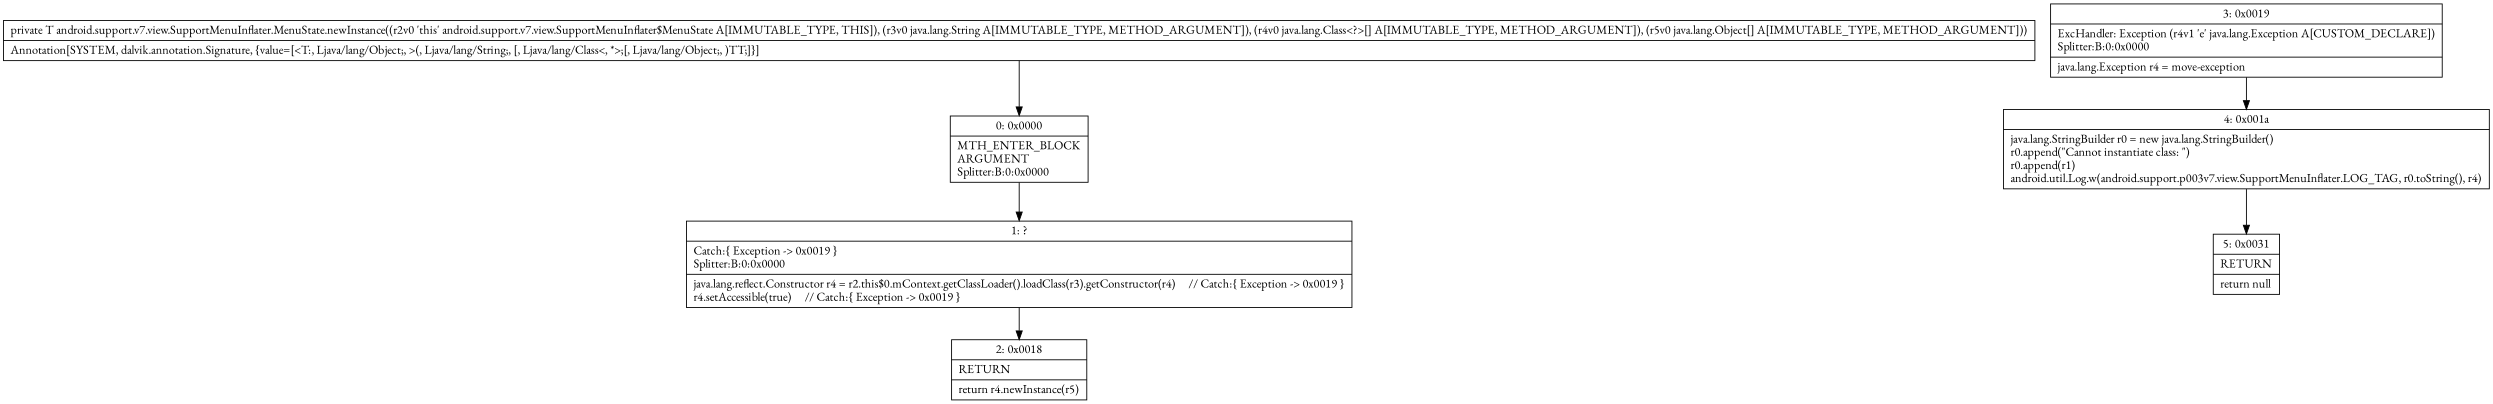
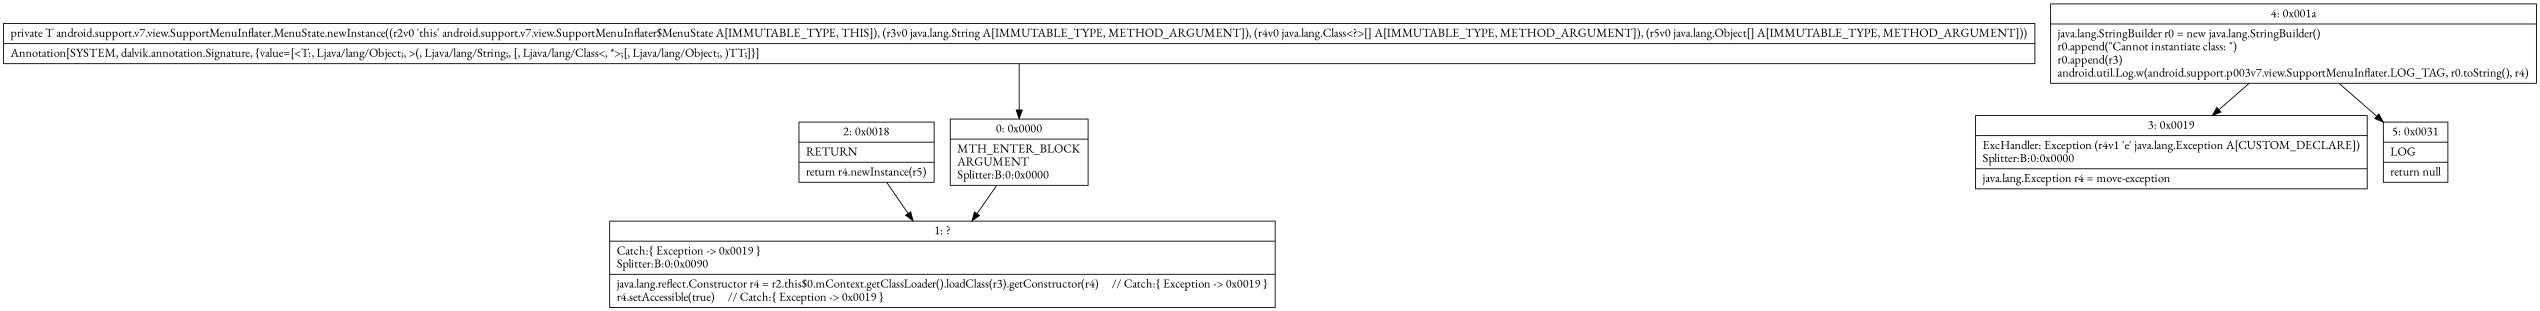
edge "3: 0x0019" -> "4: 0x001a": reversed
node "4: 0x001a": text "r0.append(r1)" -> "r0.append(r3)"
node "1: ?": text "Splitter:B:0:0x0000" -> "Splitter:B:0:0x0090"
node "5: 0x0031": text "RETURN" -> "LOG"
edge "1: ?" -> "2: 0x0018": reversed
